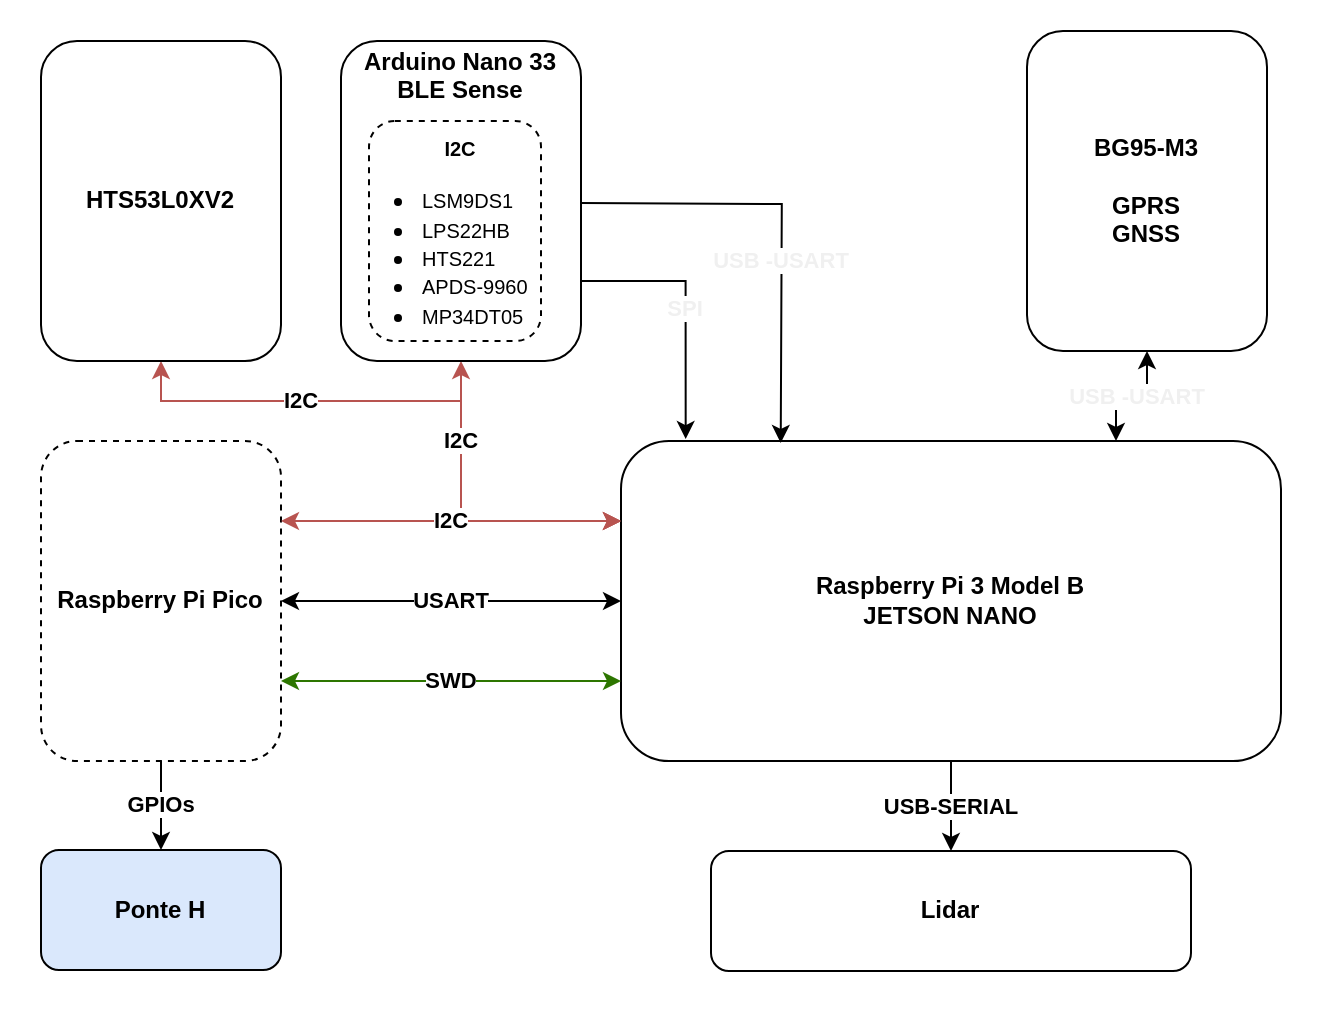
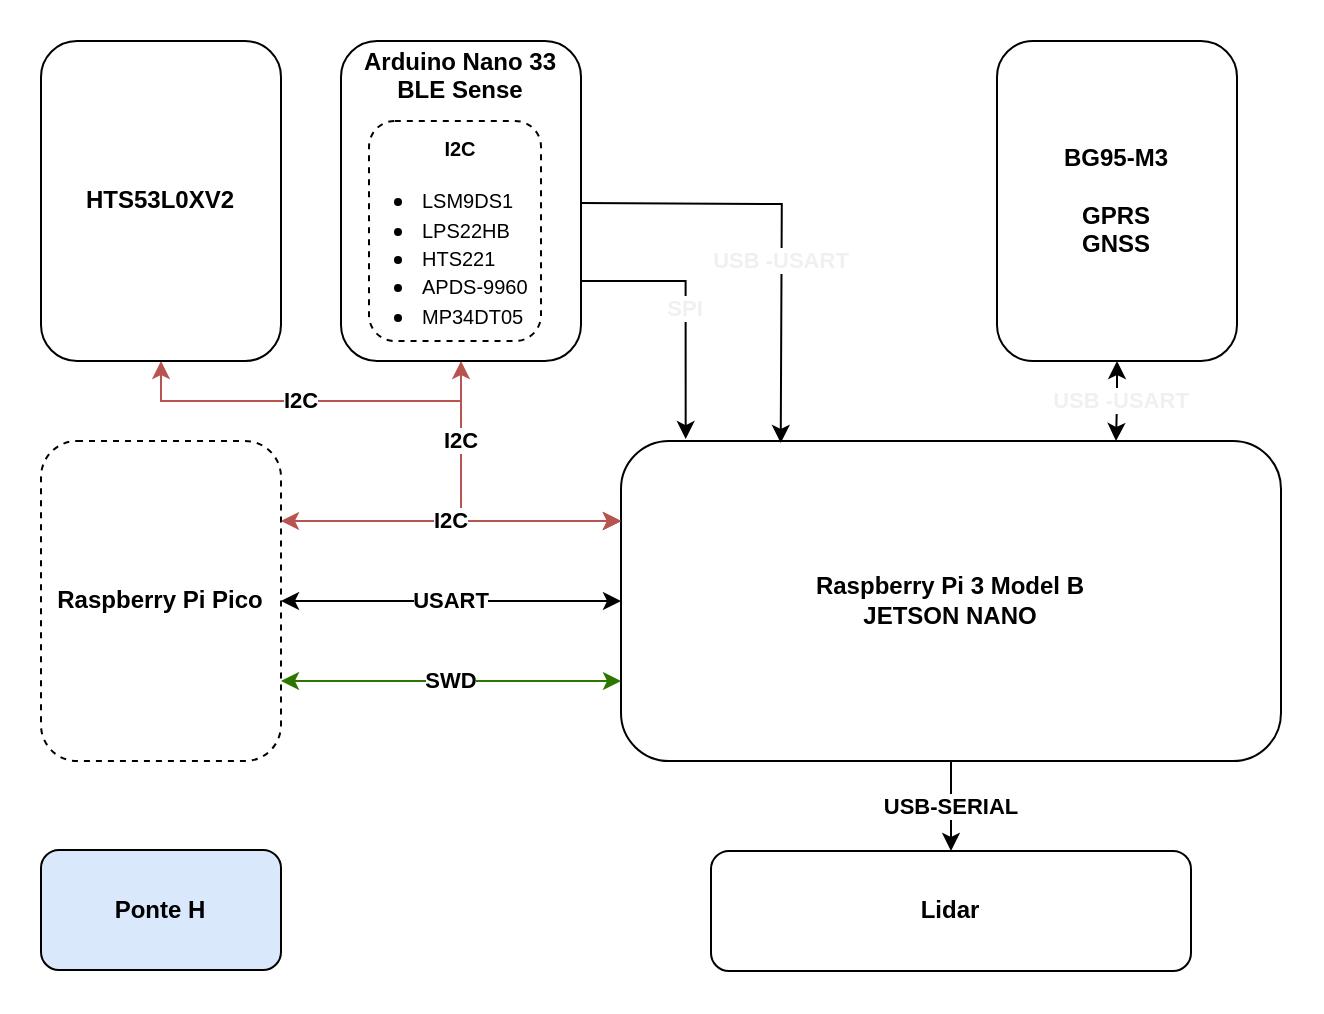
node "BG95-M3 GPRS GNSS": moved (1147, 191) -> (1117, 201)
edge "Raspberry Pi Pico" -> "Ponte H": removed, label "GPIOs"
